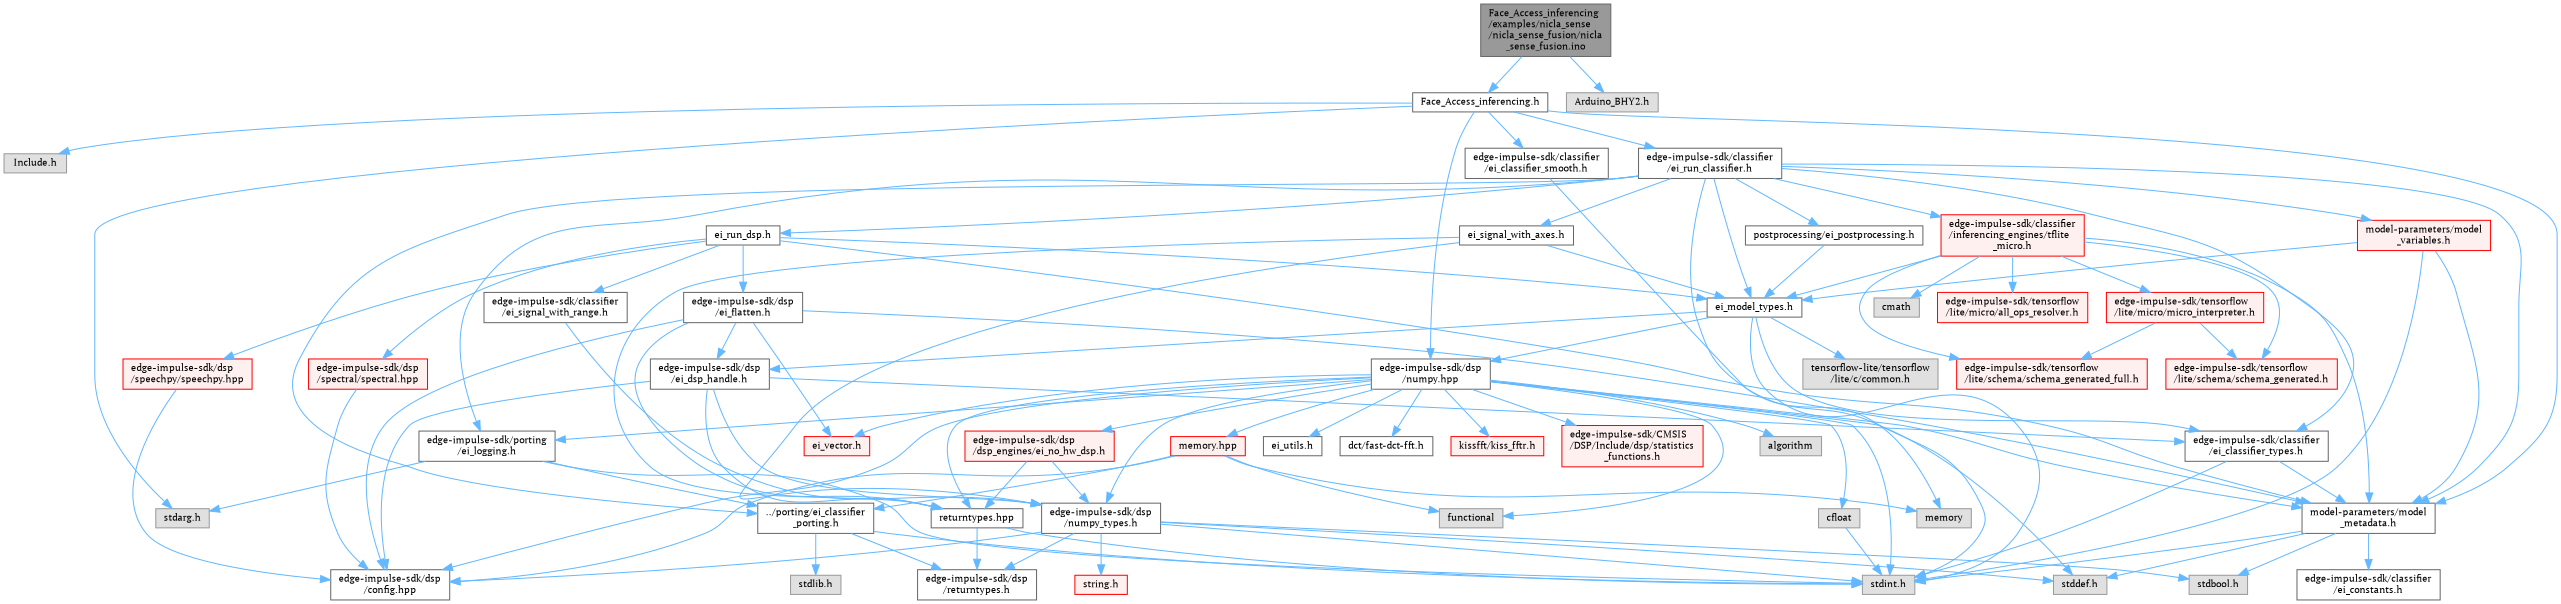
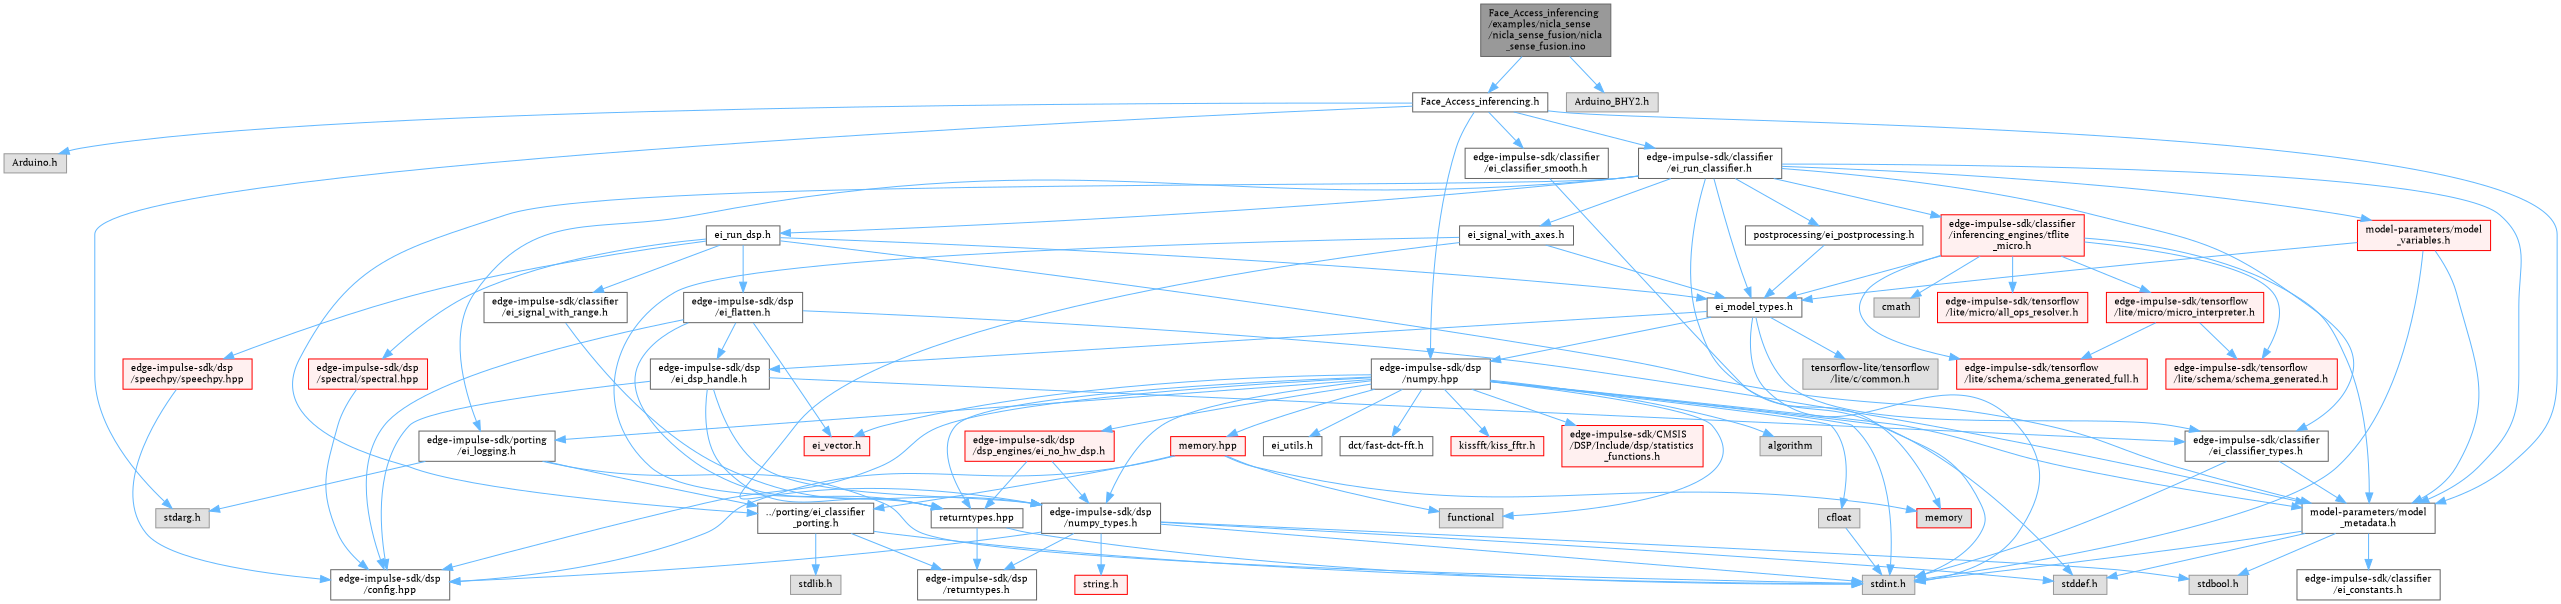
node "Include.h": label "Include.h" -> "Arduino.h"
node "memory": color grey60 -> red
